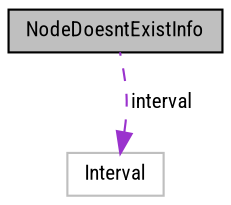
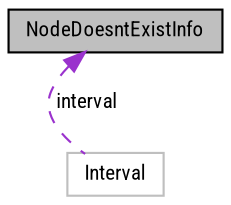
edge "NodeDoesntExistInfo" -> "Interval": reversed
